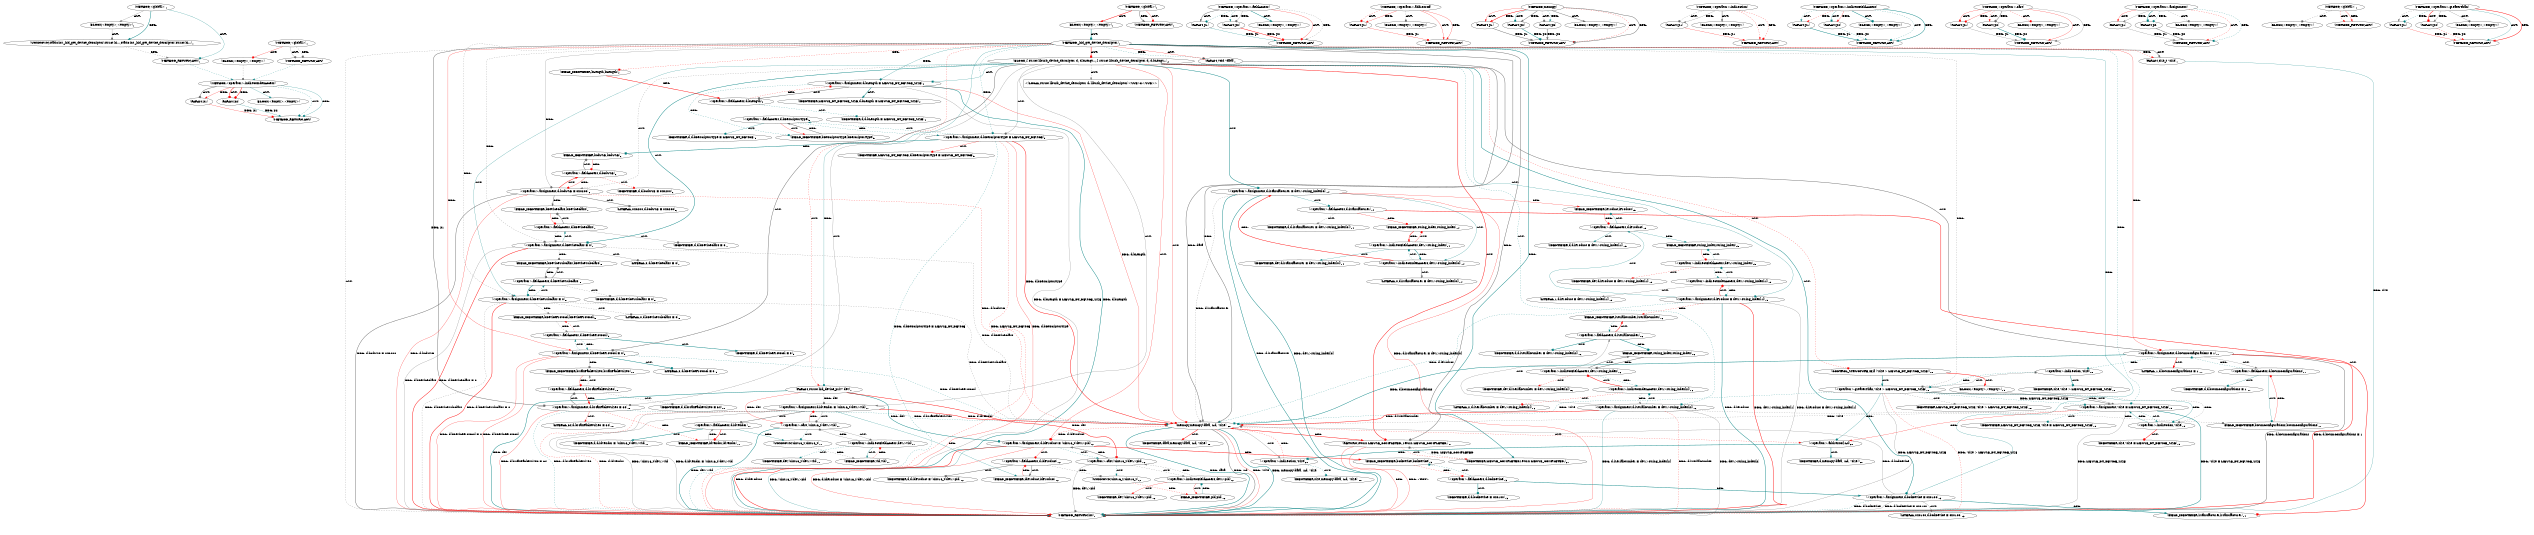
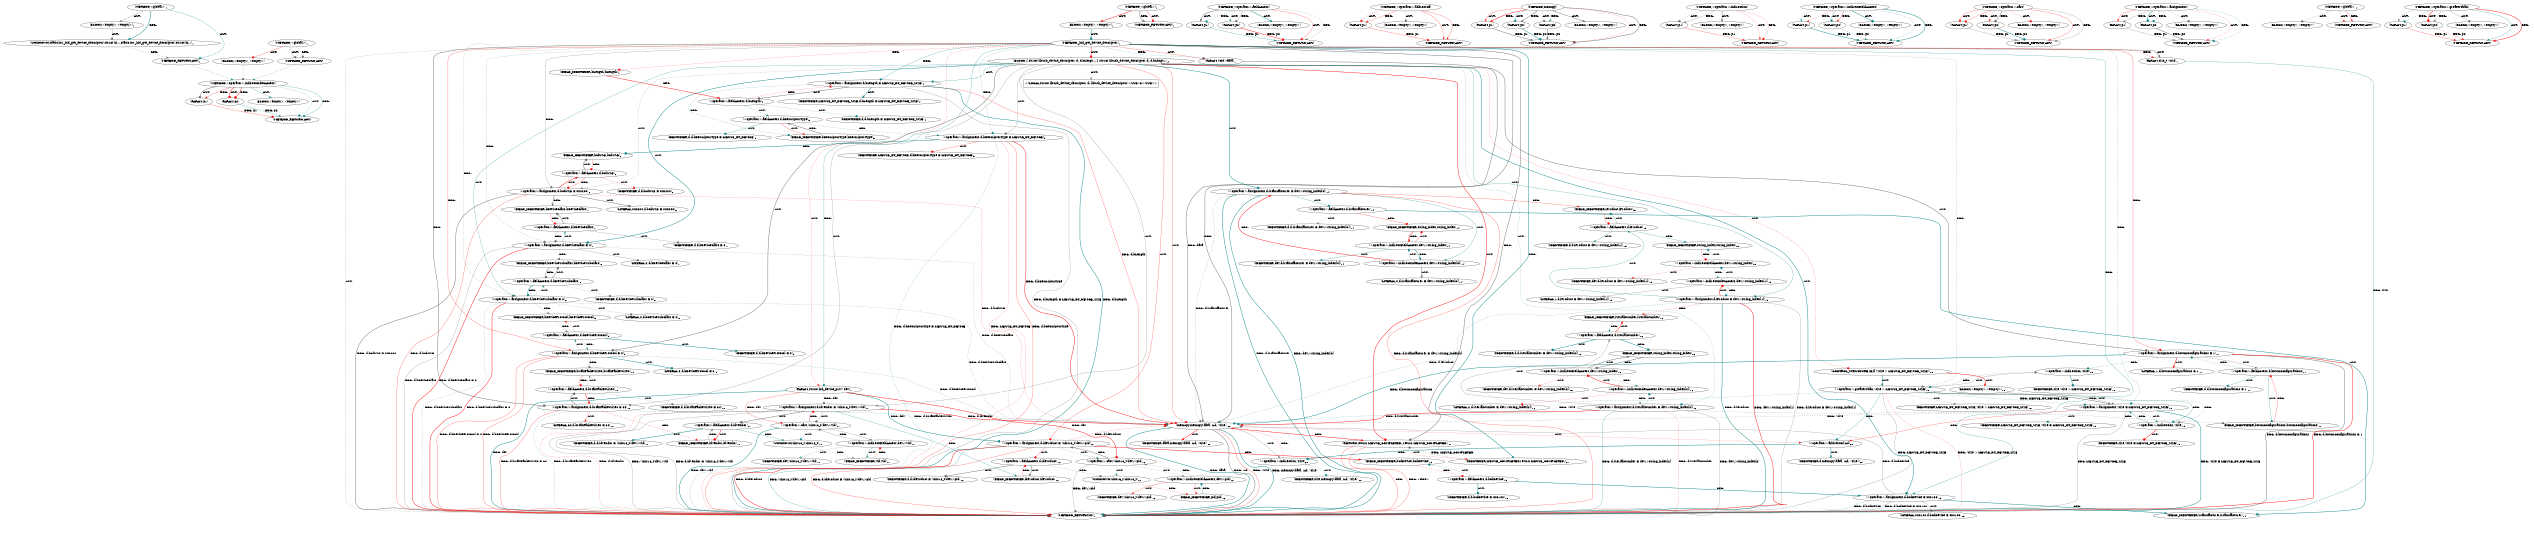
edge "(<operator>.assignment,d.bDescriptorType = LIBUSB_DT_DEVICE)" -> "(<operator>.fieldAccess,d.bDescriptorType)": now "(<operator>.fieldAccess,d.bLength)" -> "(<operator>.fieldAccess,d.bDescriptorType)"
edge "(METHOD,_hid_get_device_descriptor)" -> "(<operator>.assignment,d.bMaxPacketSize0 = 64)": label "DDG: p1" -> "DDG: "
edge "(<operator>.fieldAccess,d.iManufacturer)" -> "(FIELD_IDENTIFIER,iManufacturer,iManufacturer)": color red -> teal
edge "(memcpy,memcpy(data, &d, *size))" -> "(<operator>.assignment,d.idProduct = (uint16_t)dev->pid)": reversed
